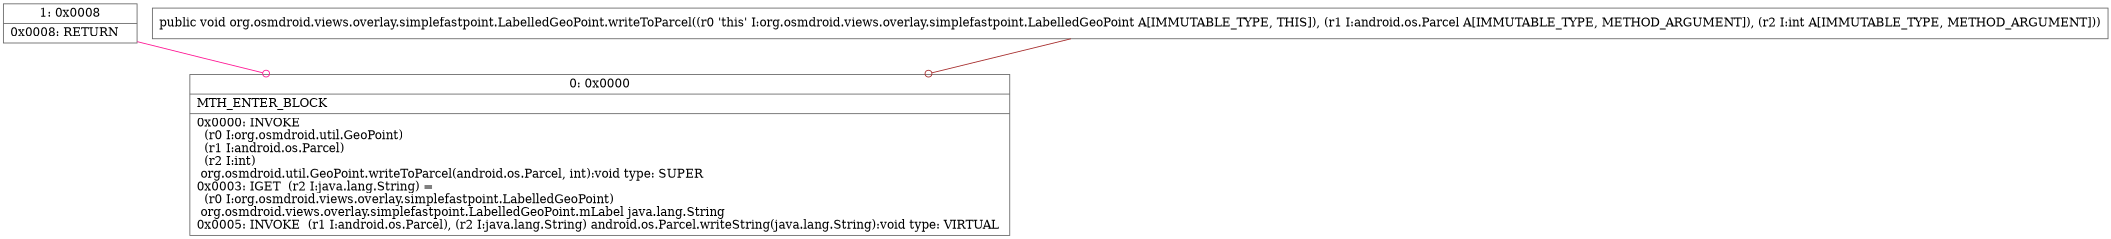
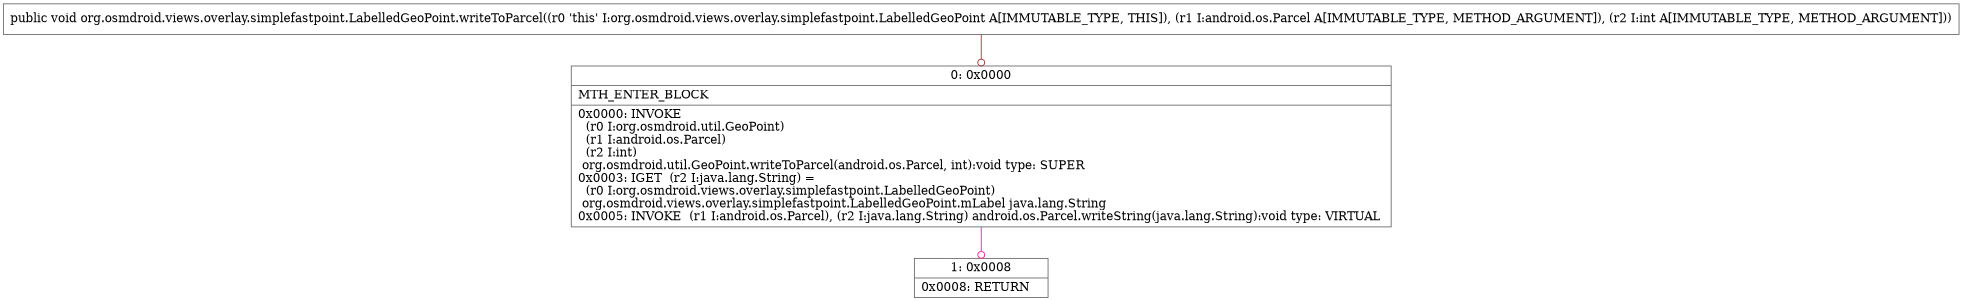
edge "1: 0x0008" -> "0: 0x0000": reversed
